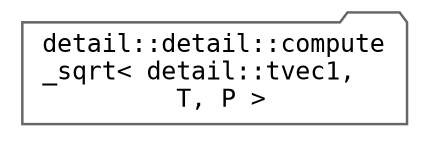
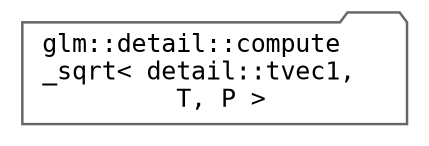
node "detail::detail::compute _sqrt< detail::tvec1, T, P >": label "detail::detail::compute _sqrt< detail::tvec1, T, P >" -> "glm::detail::compute _sqrt< detail::tvec1, T, P >"
